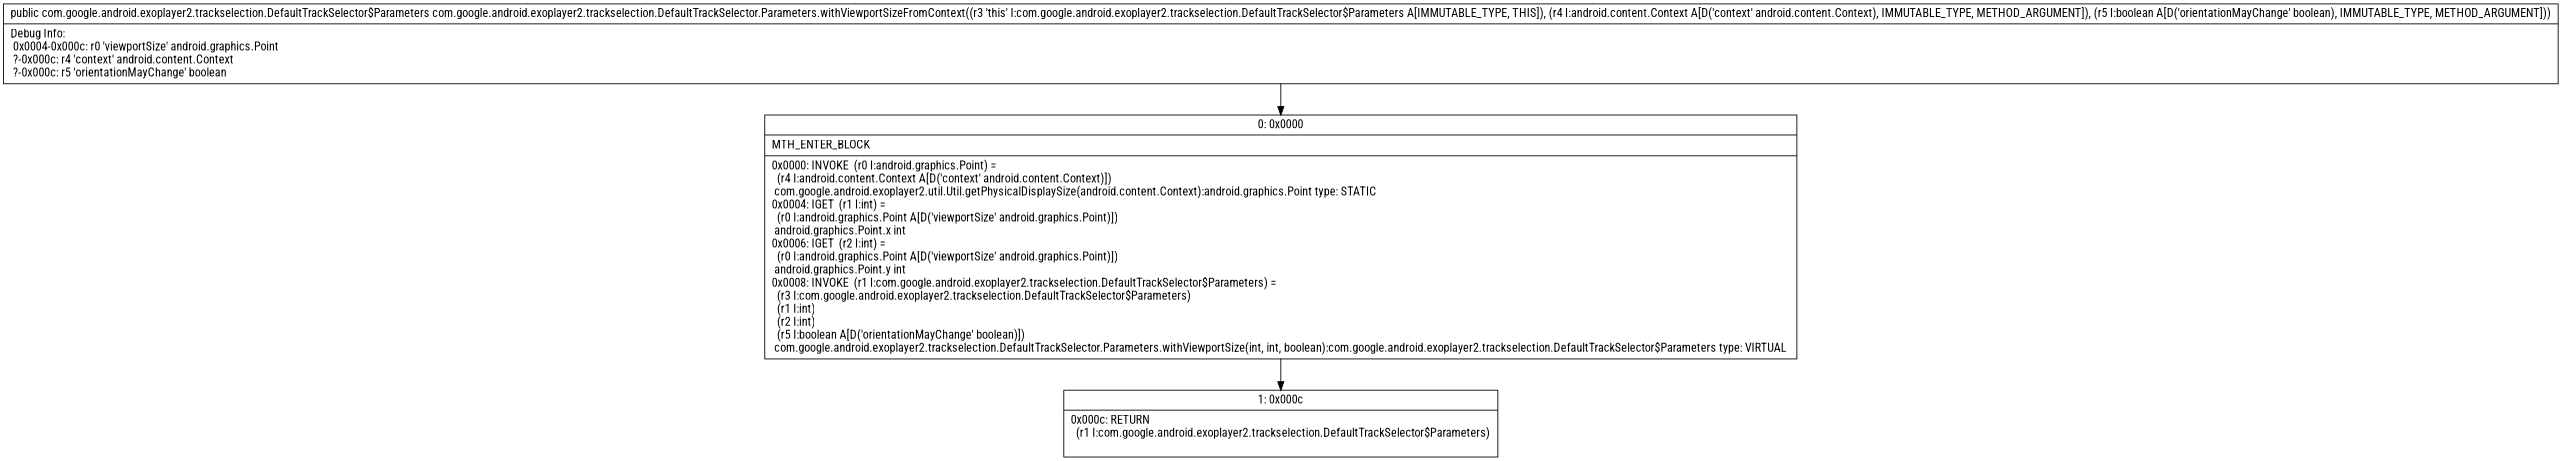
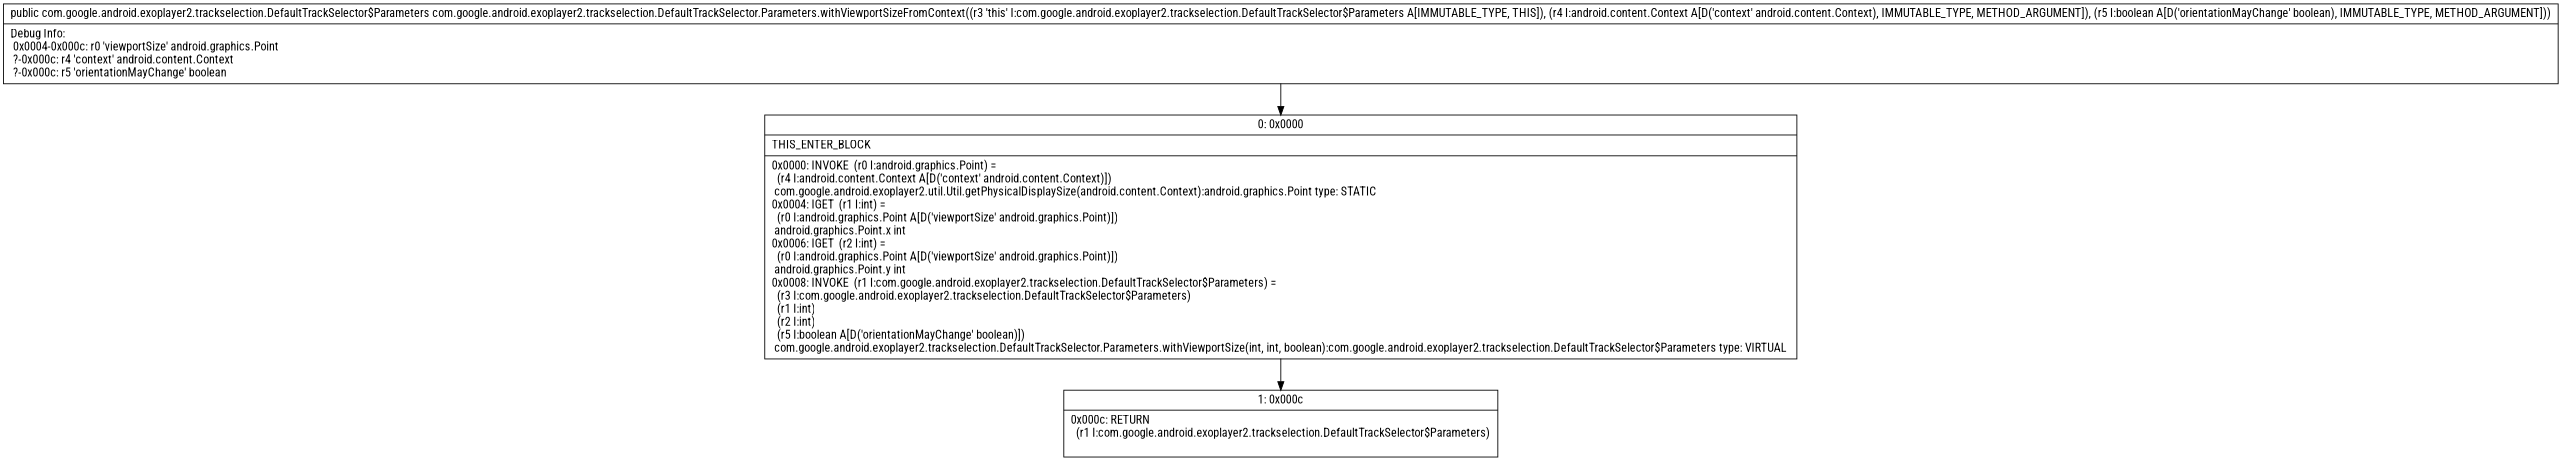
node "0: 0x0000": text "MTH_ENTER_BLOCK" -> "THIS_ENTER_BLOCK"
